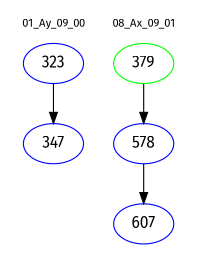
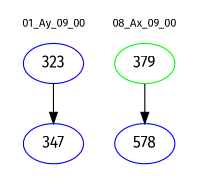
cluster "08_Ax_09_01": label "08_Ax_09_01" -> "08_Ax_09_00"
node "607": removed
